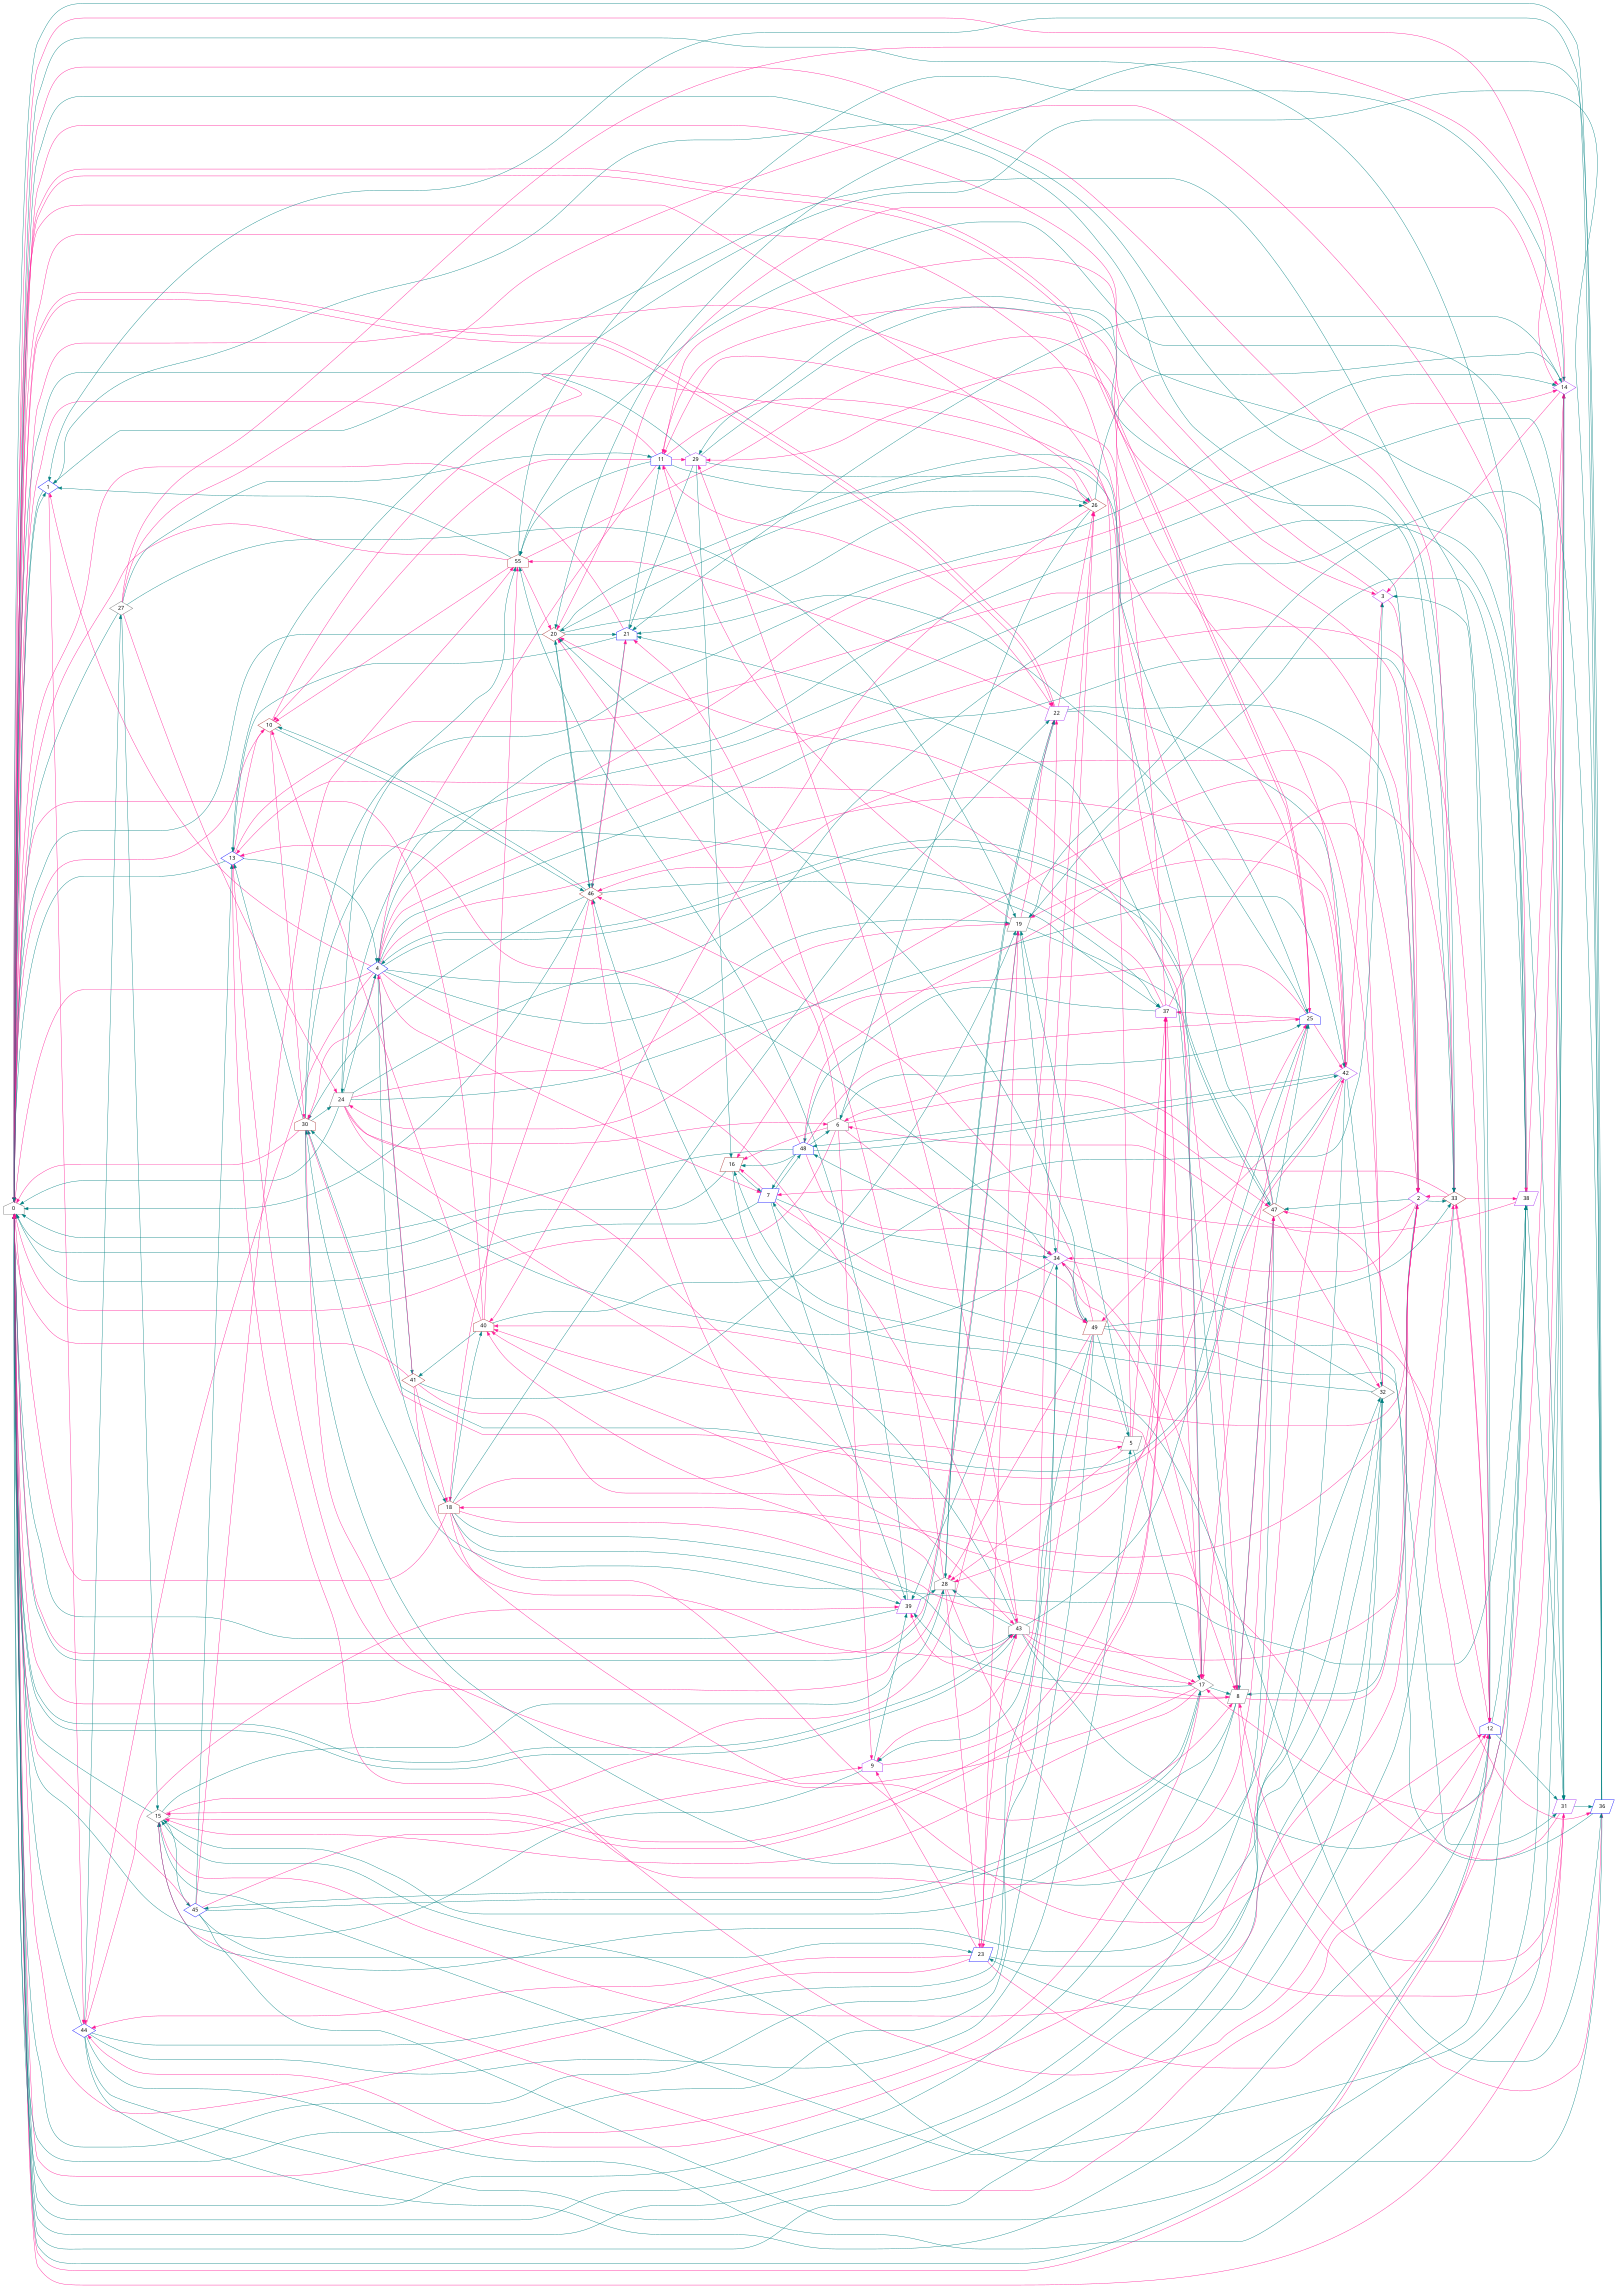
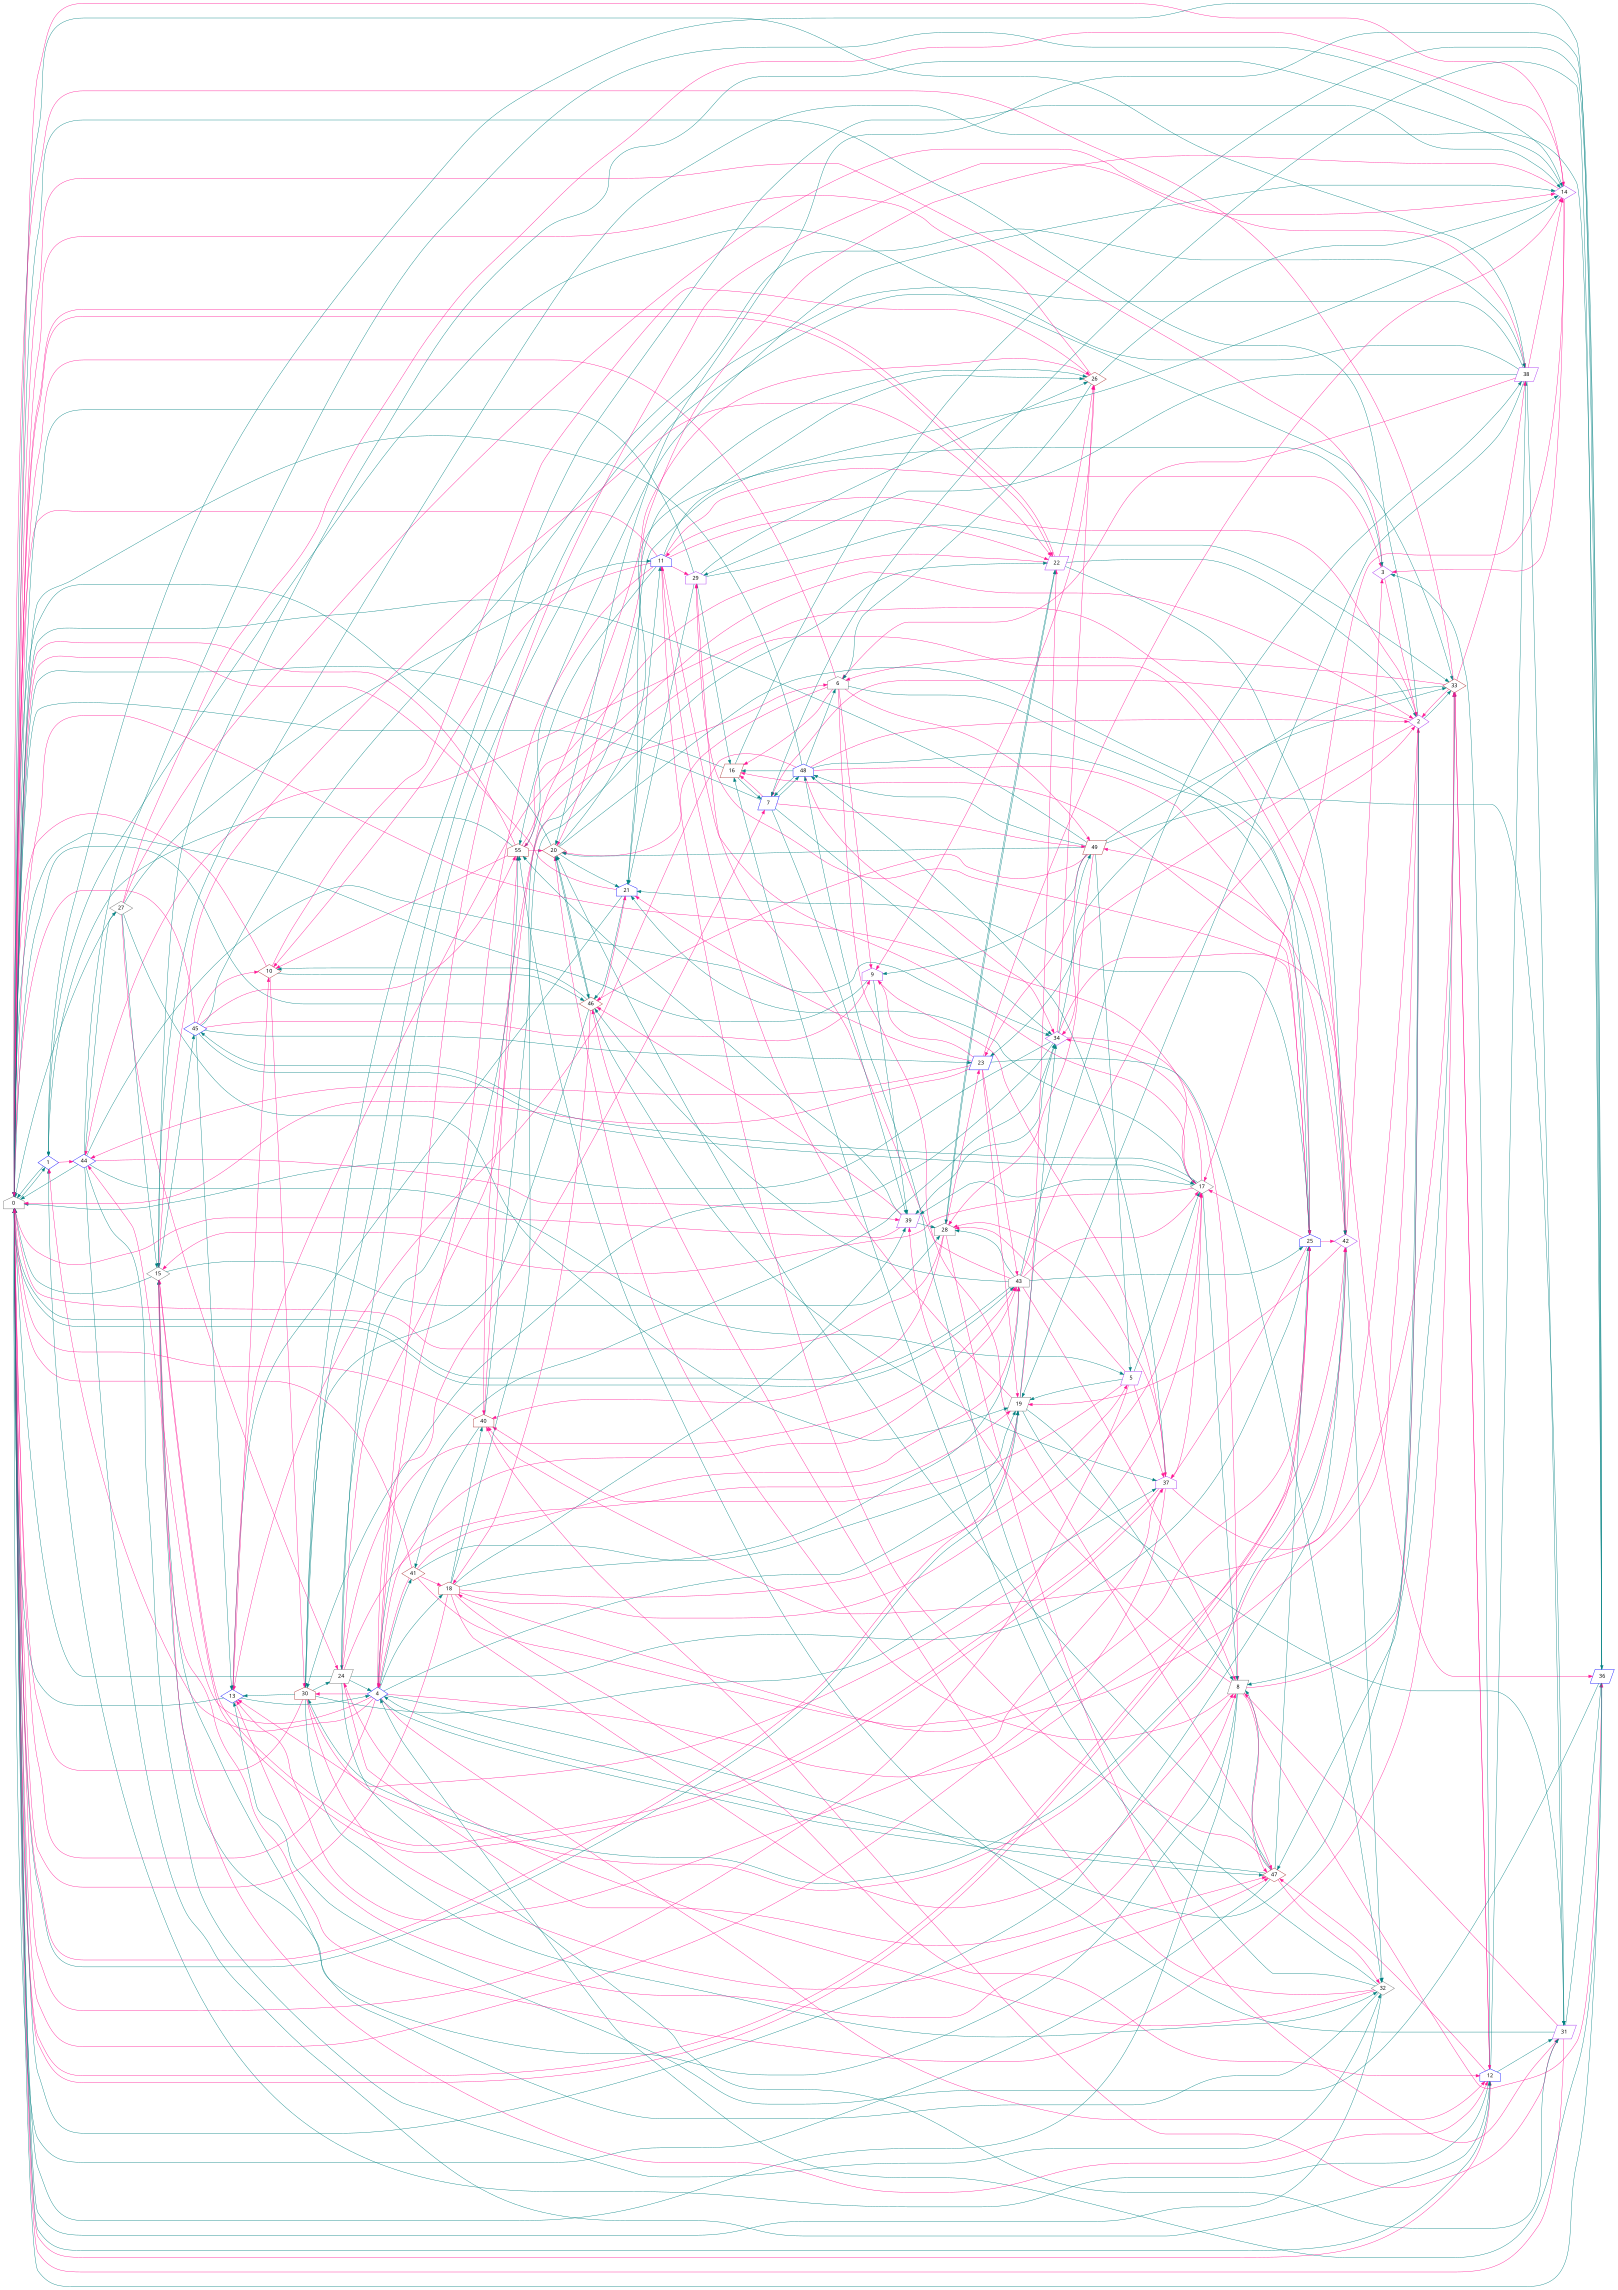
edge "24" -> "42": now "24" -> "25"
edge "40" -> "10": now "45" -> "10"
edge "28" -> "21": now "23" -> "21"
edge "42" -> "48": now "49" -> "48"
node "5": color gray40 -> purple
edge "39" -> "0": color teal -> deeppink
edge "30" -> "12": now "30" -> "47"
